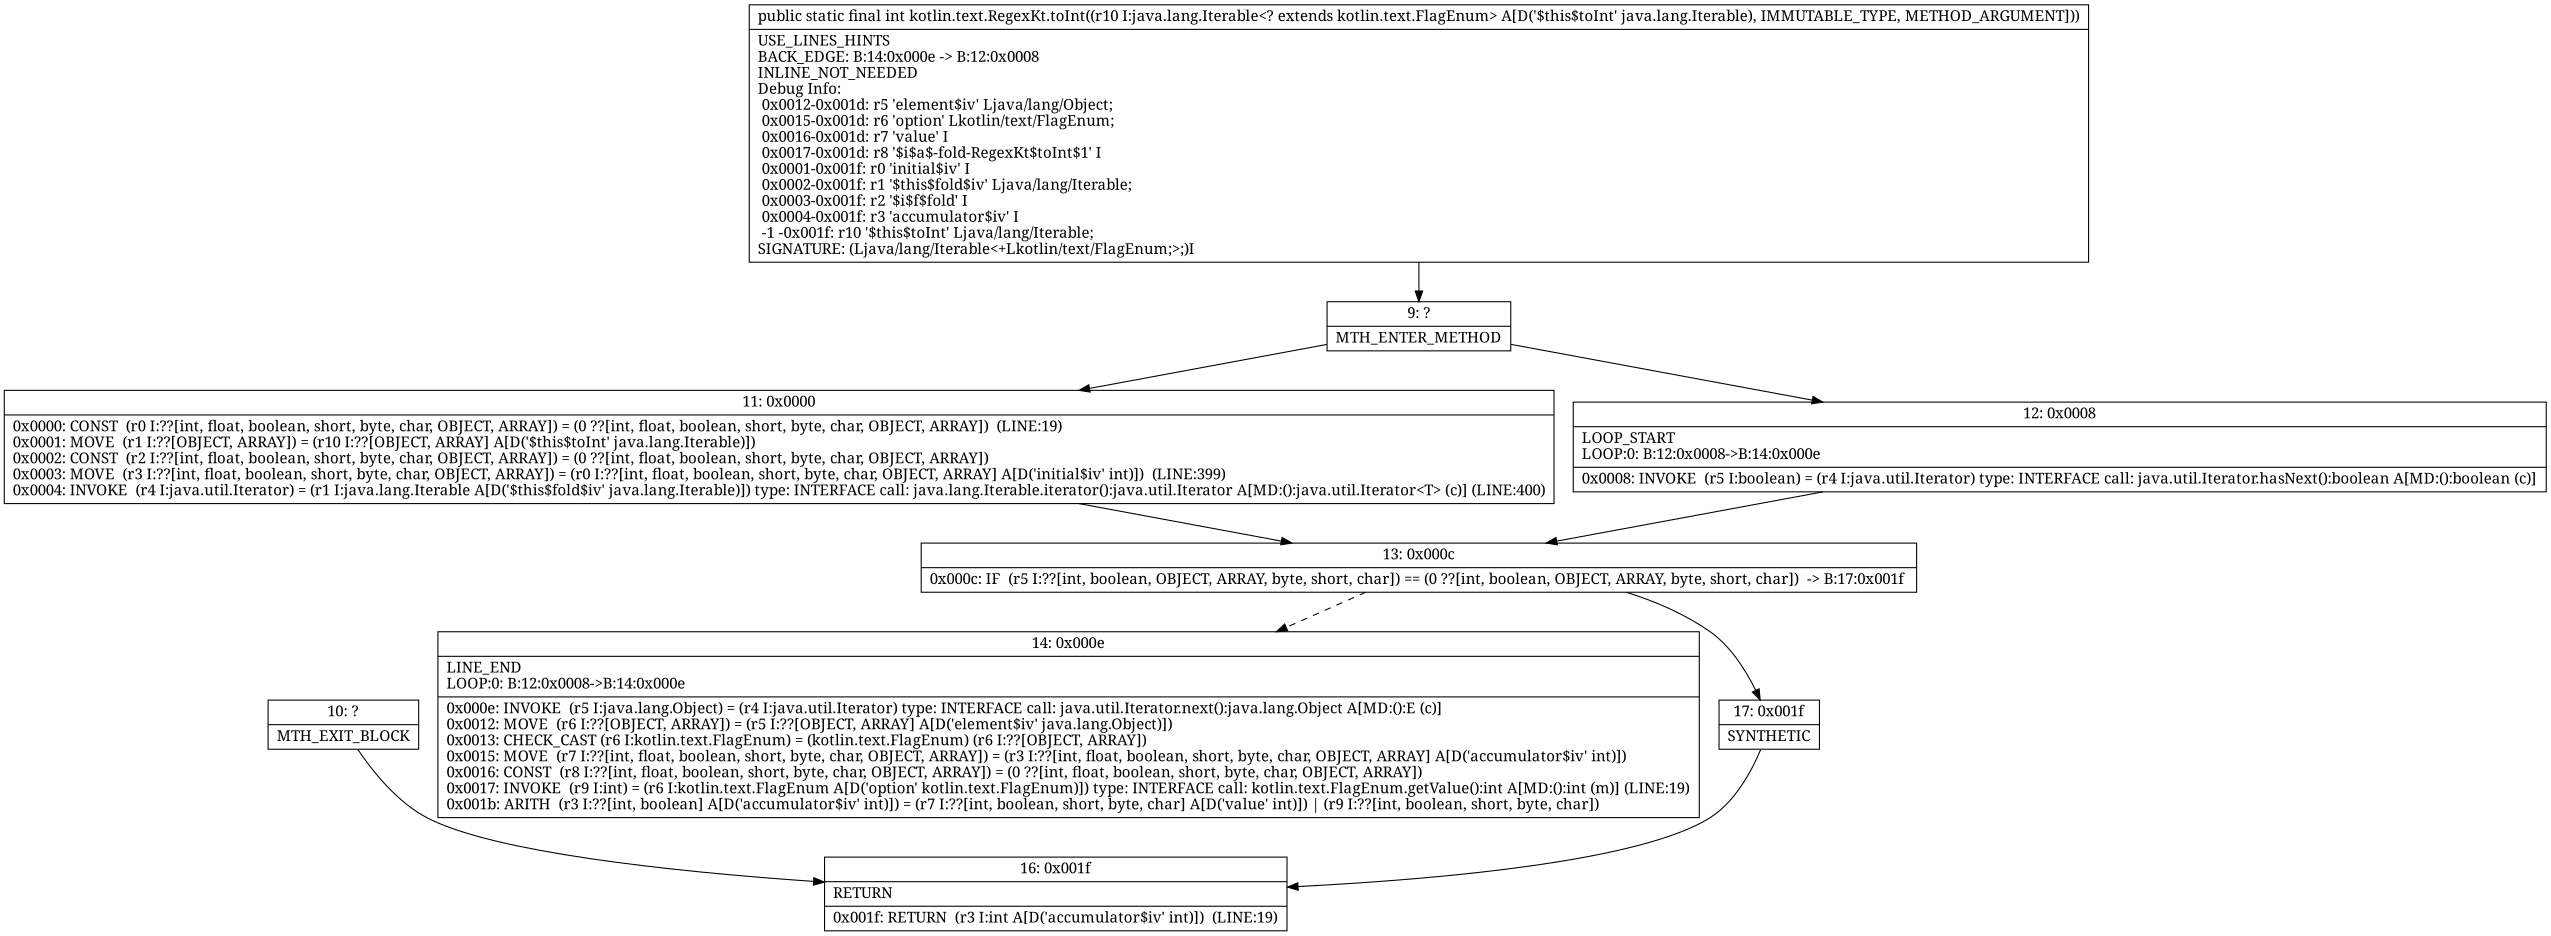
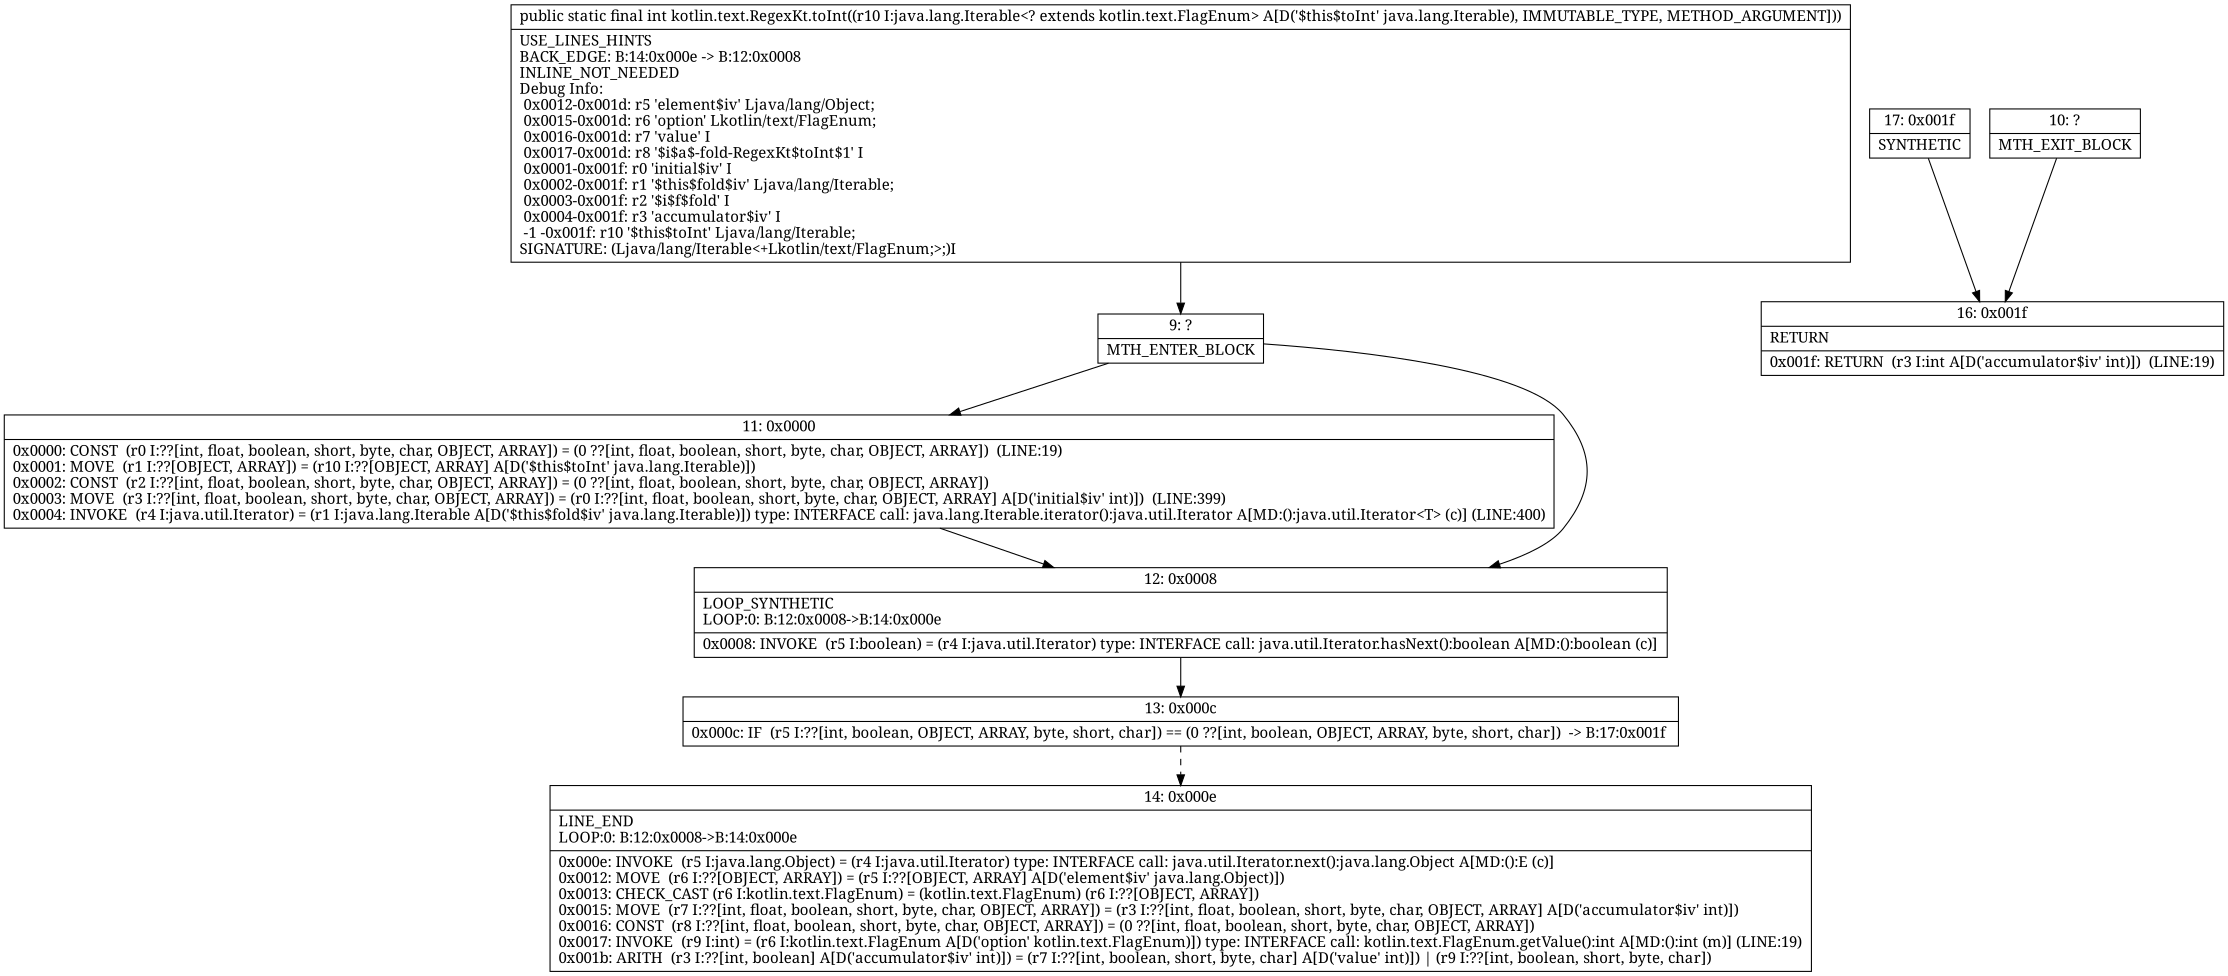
node "9: ?": text "MTH_ENTER_METHOD" -> "MTH_ENTER_BLOCK"
node "12: 0x0008": text "LOOP_START" -> "LOOP_SYNTHETIC"
edge "11: 0x0000" -> "13: 0x000c": now "11: 0x0000" -> "12: 0x0008"
edge "13: 0x000c" -> "17: 0x001f": removed
